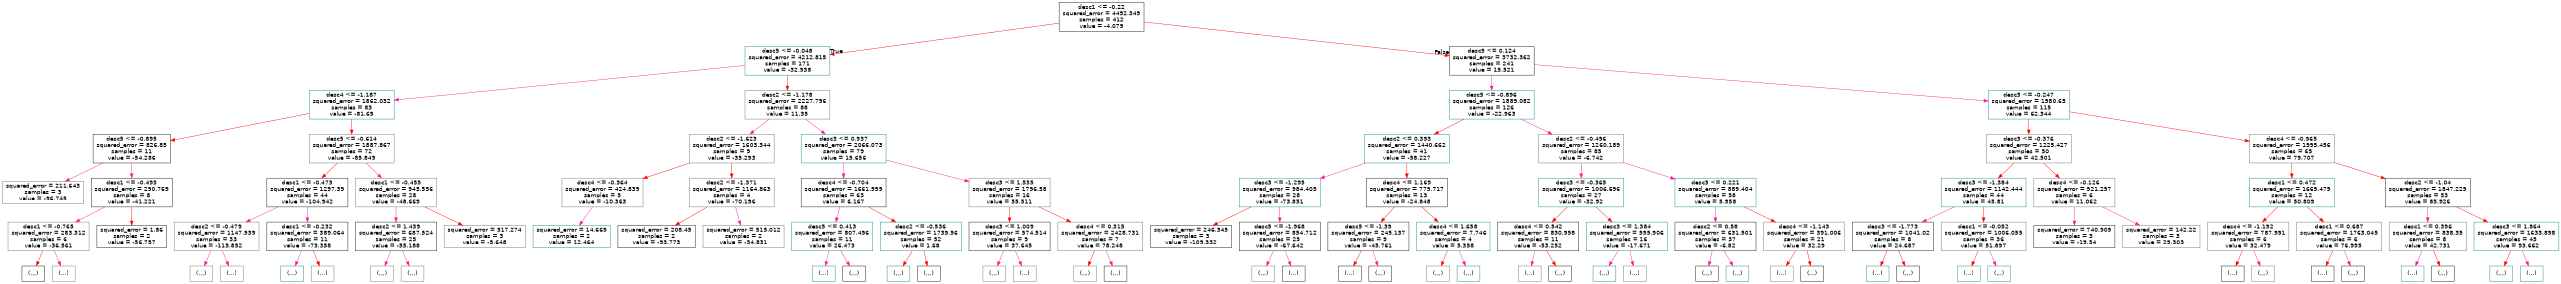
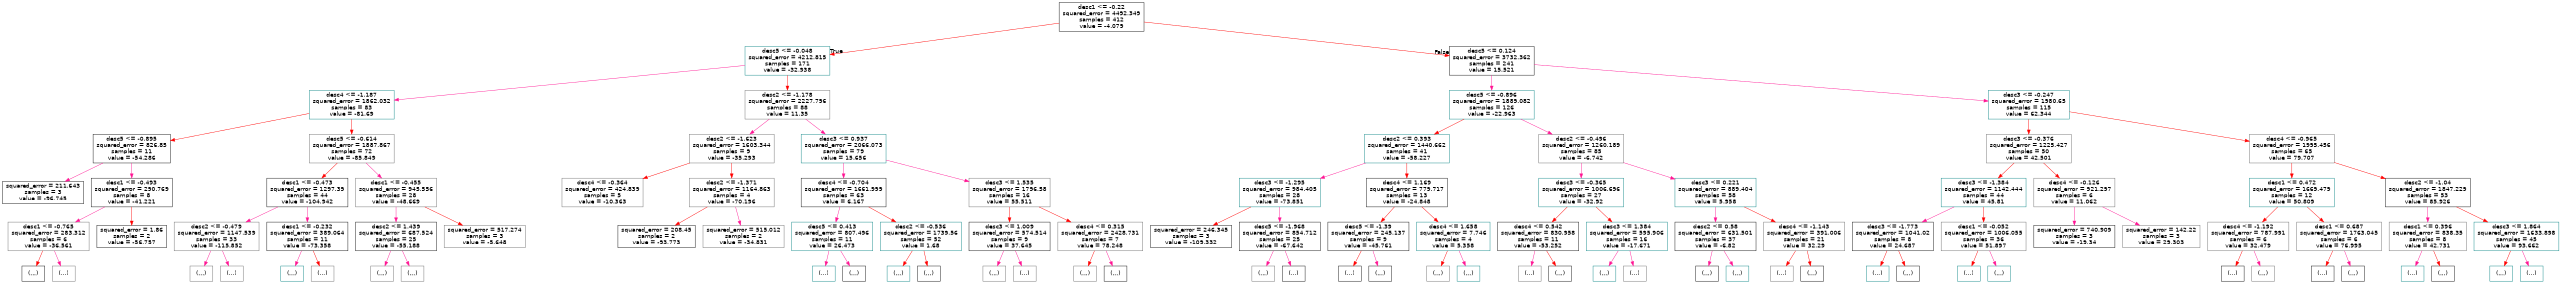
node "squared_error = 211.643 samples = 3 value = -96.745": color gray40 -> black
node "squared_error = 14.669 samples = 2 value = 12.464": removed
